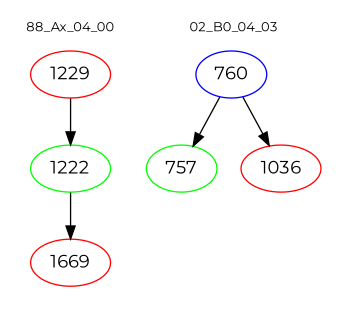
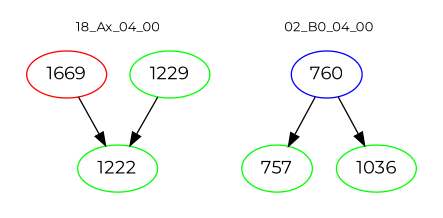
cluster "88_Ax_04_00": label "88_Ax_04_00" -> "18_Ax_04_00"
cluster "02_B0_04_03": label "02_B0_04_03" -> "02_B0_04_00"
node "1229": color red -> green
node "1036": color red -> green
edge "1222" -> "1669": reversed
